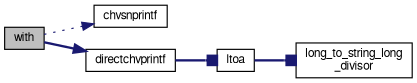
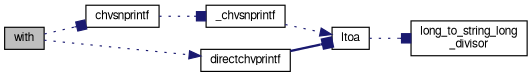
node "_chvsnprintf": added
edge "with" -> "chvsnprintf": arrowhead normal -> box
edge "with" -> "directchvprintf": style bold -> dotted
edge "ltoa" -> "long_to_string_long _divisor": style bold -> dotted
